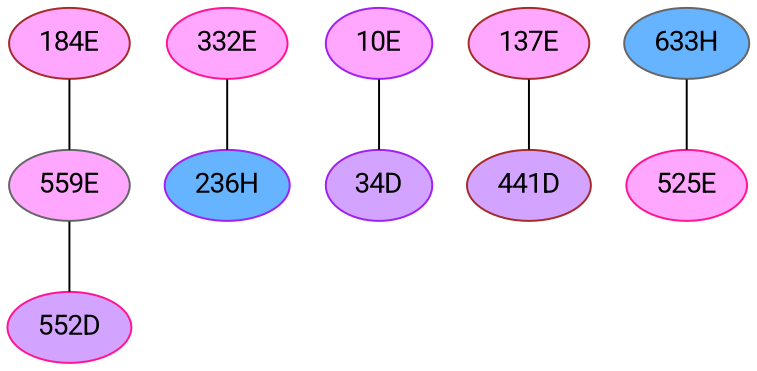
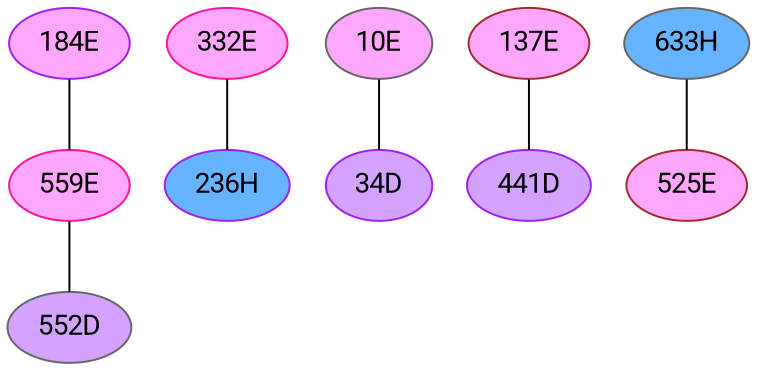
node "184E": color brown -> purple
node "10E": color purple -> gray40
node "559E": color gray40 -> deeppink
node "441D": color brown -> purple
node "525E": color deeppink -> brown
node "552D": color deeppink -> gray40
